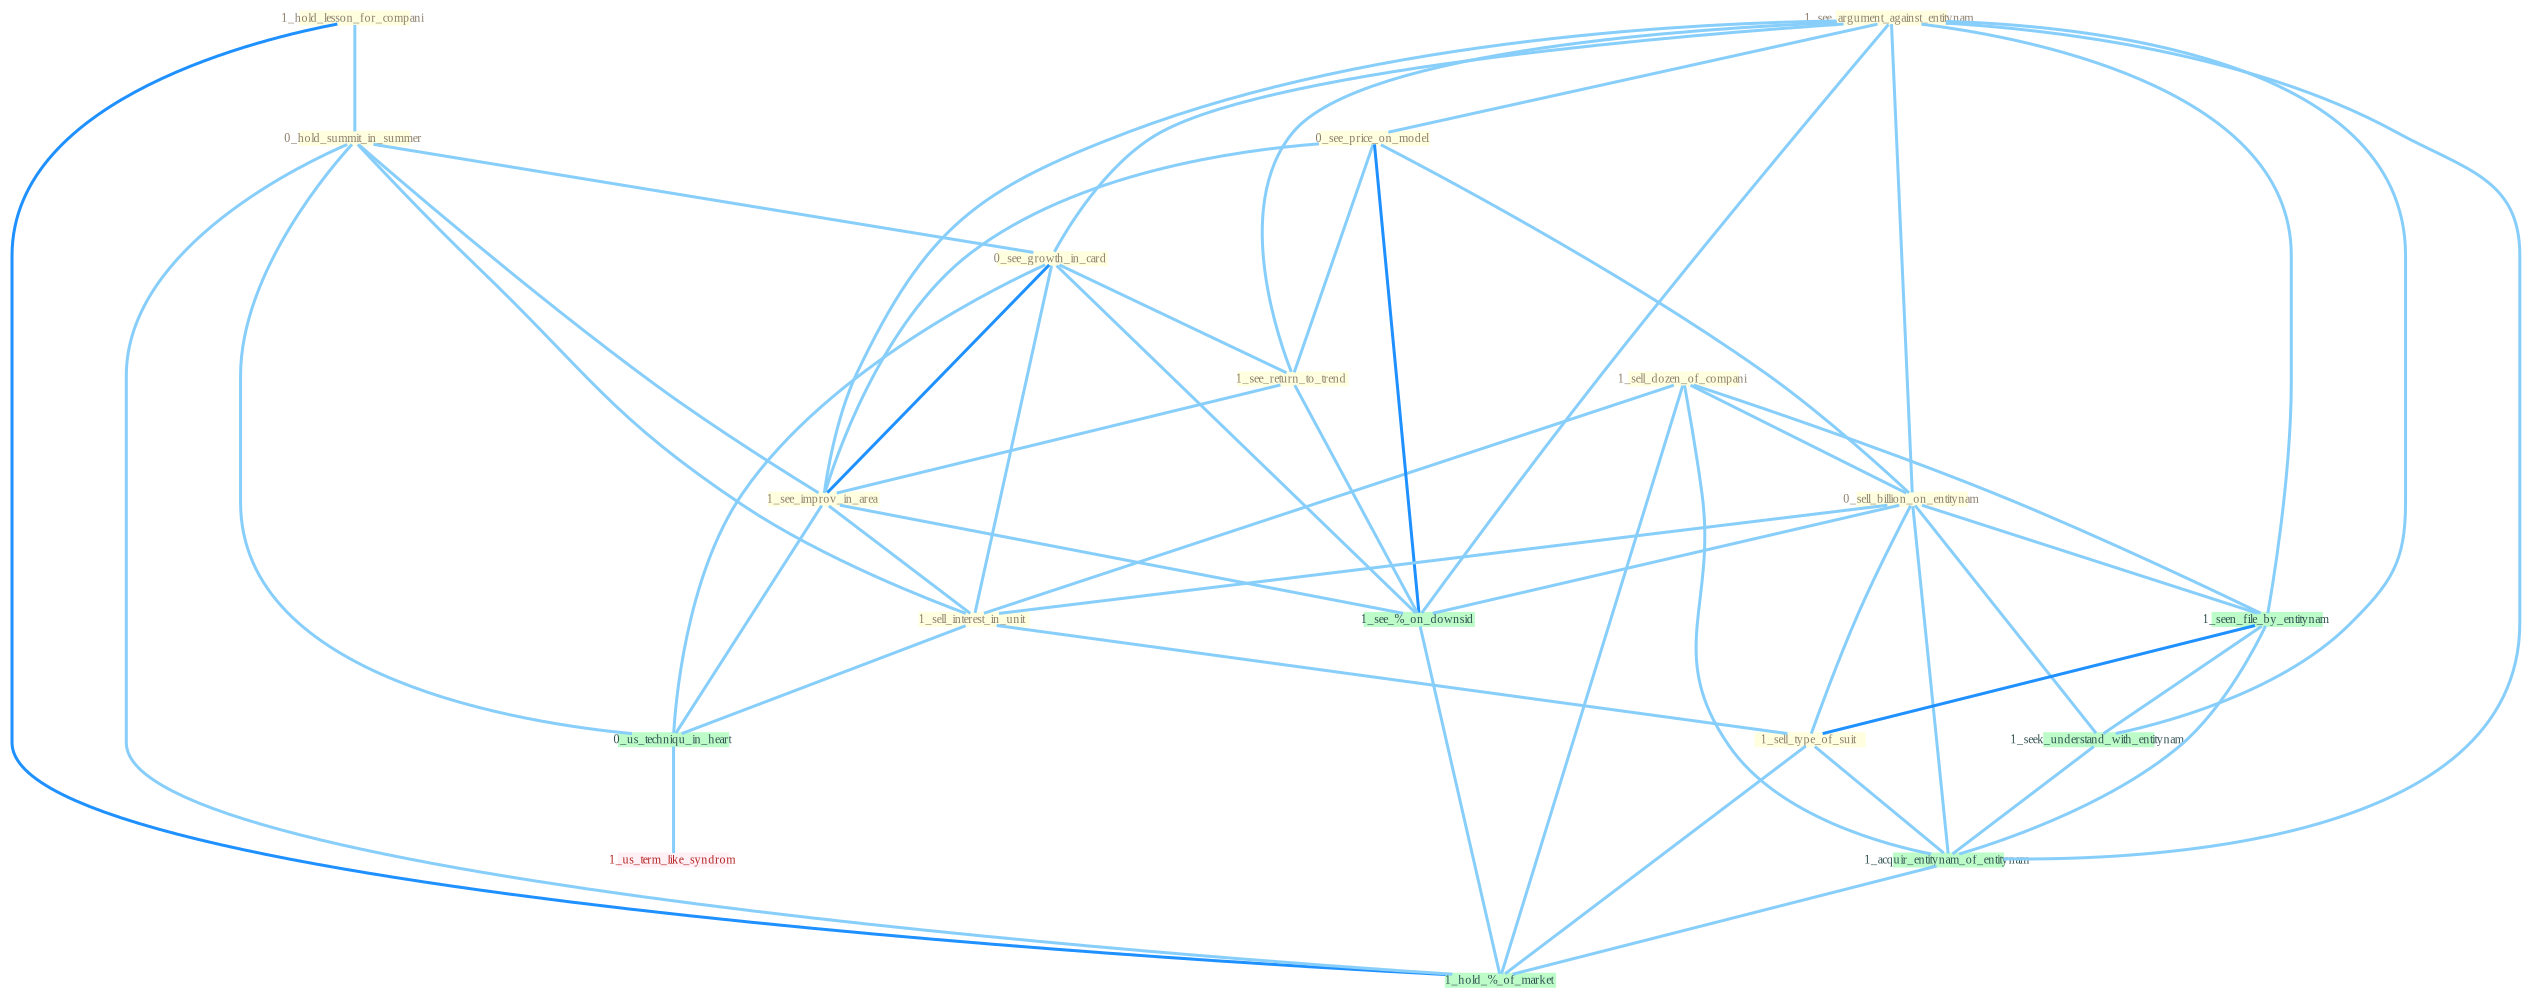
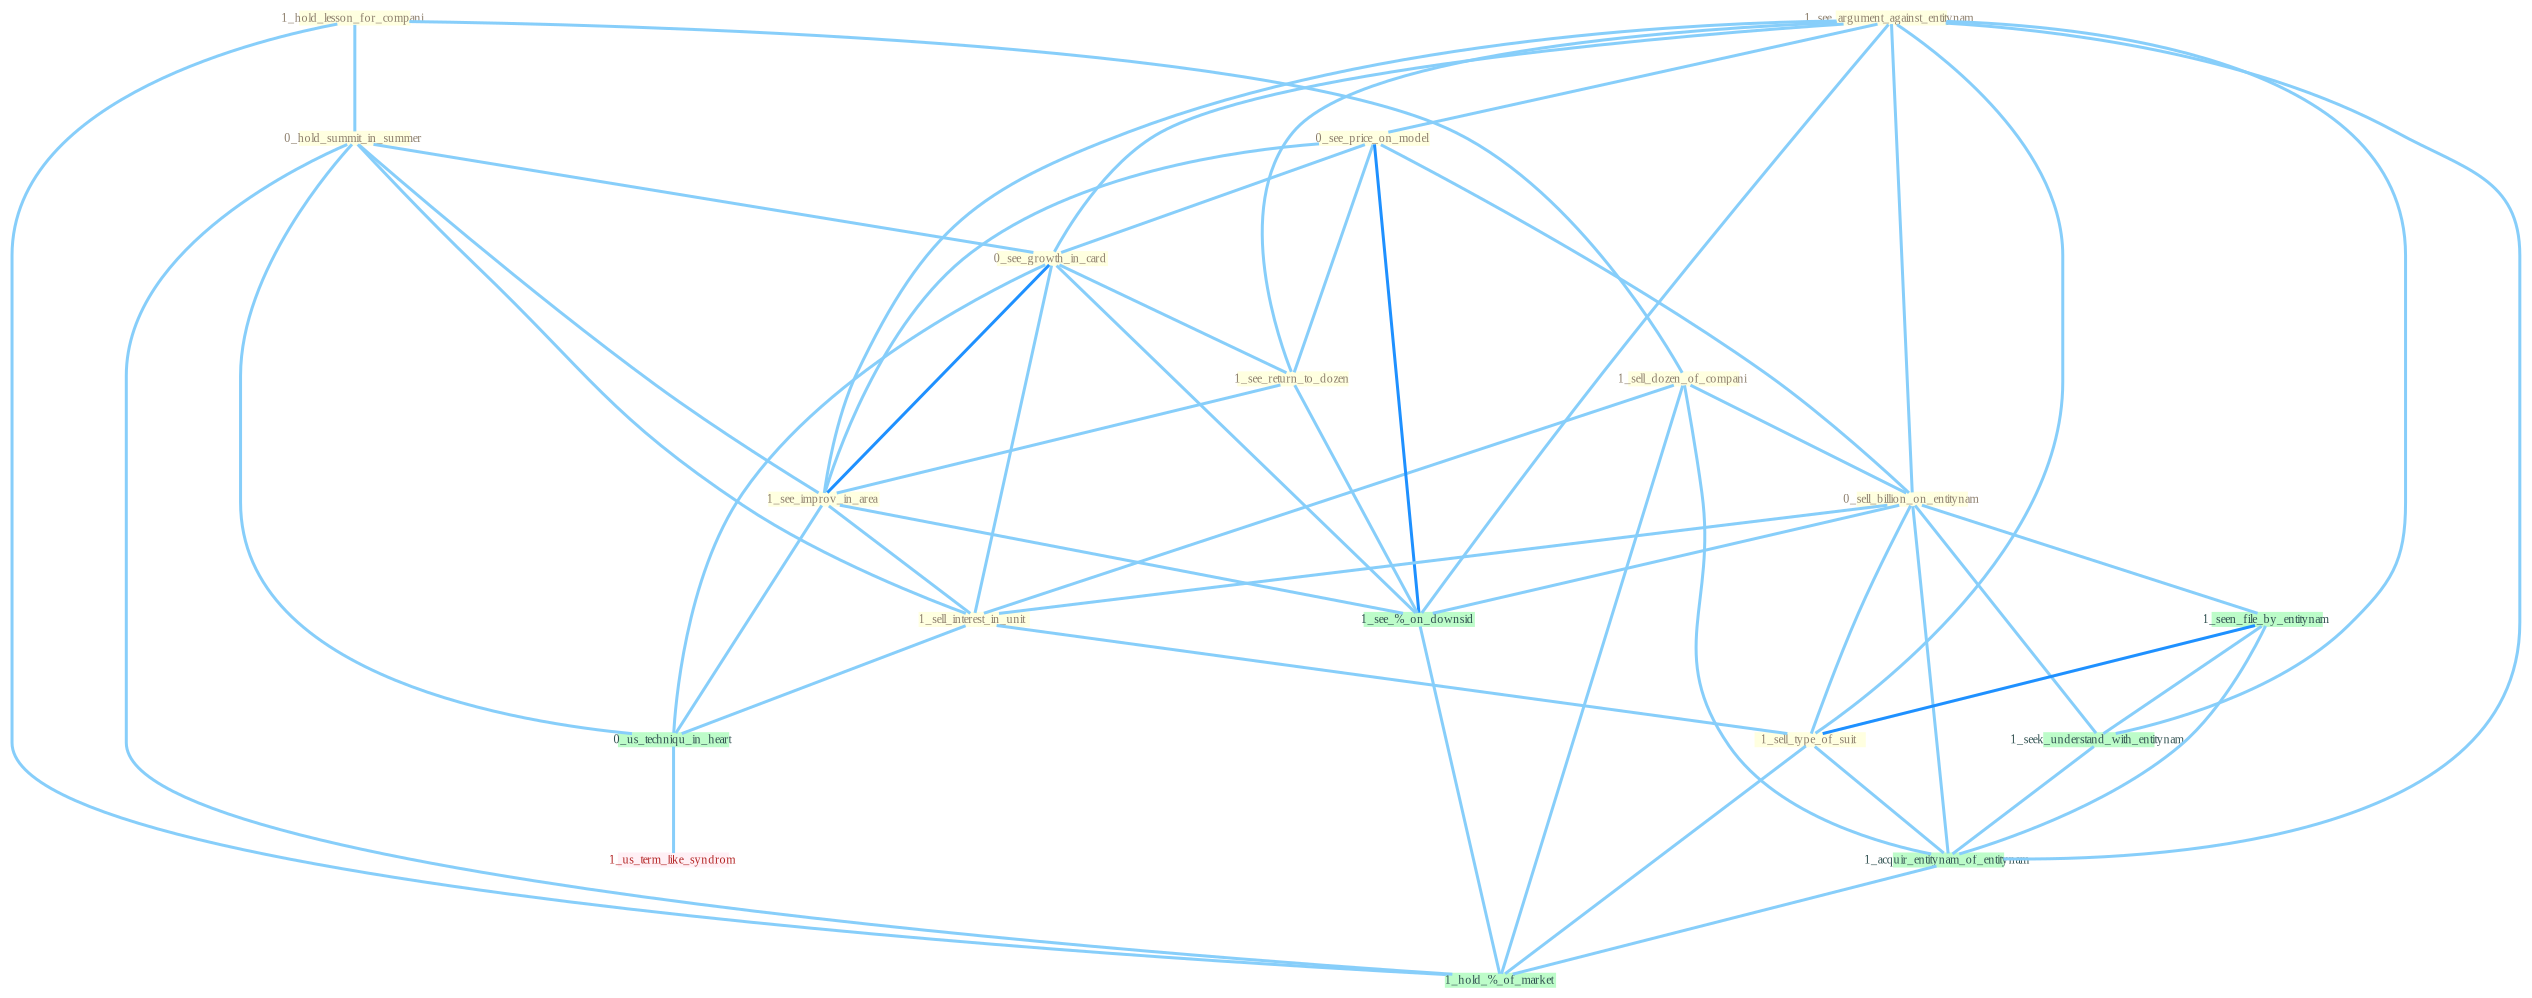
edge "0_see_price_on_model" -- "0_see_growth_in_card": added
edge "1_see_argument_against_entitynam" -- "1_seen_file_by_entitynam": now "1_see_argument_against_entitynam" -- "1_sell_type_of_suit"
node "1_see_return_to_trend": label "1_see_return_to_trend" -> "1_see_return_to_dozen"
edge "1_sell_dozen_of_compani" -- "1_seen_file_by_entitynam": now "1_sell_dozen_of_compani" -- "1_hold_lesson_for_compani"
edge "1_hold_lesson_for_compani" -- "1_hold_%_of_market": color #1e90ff -> #87cefa
